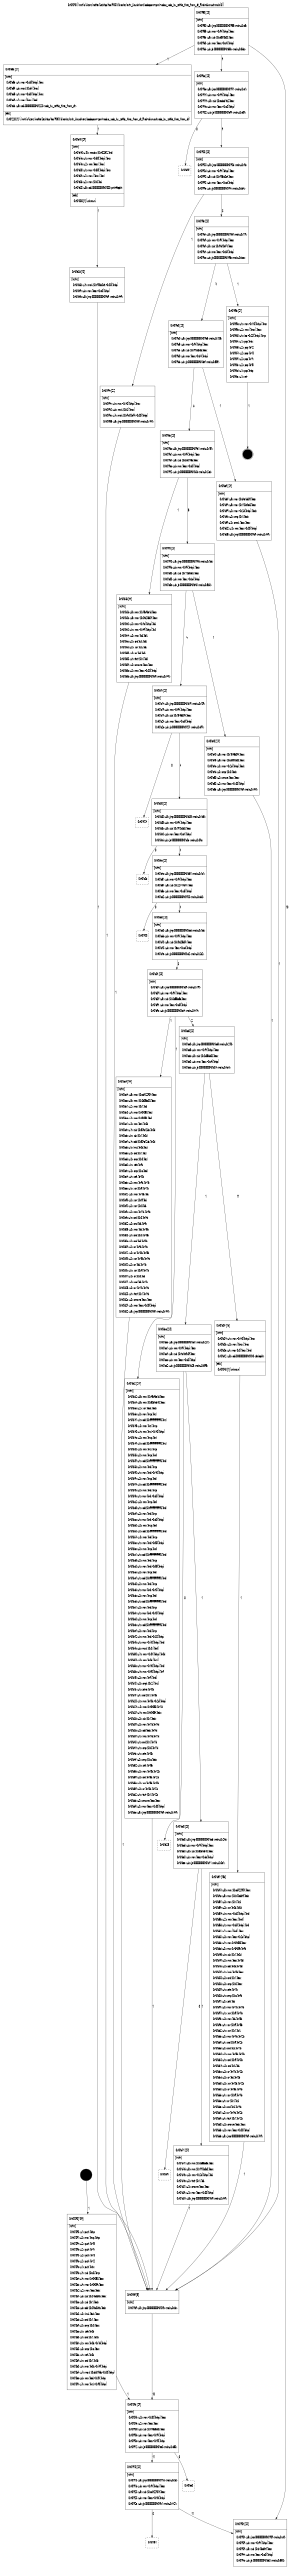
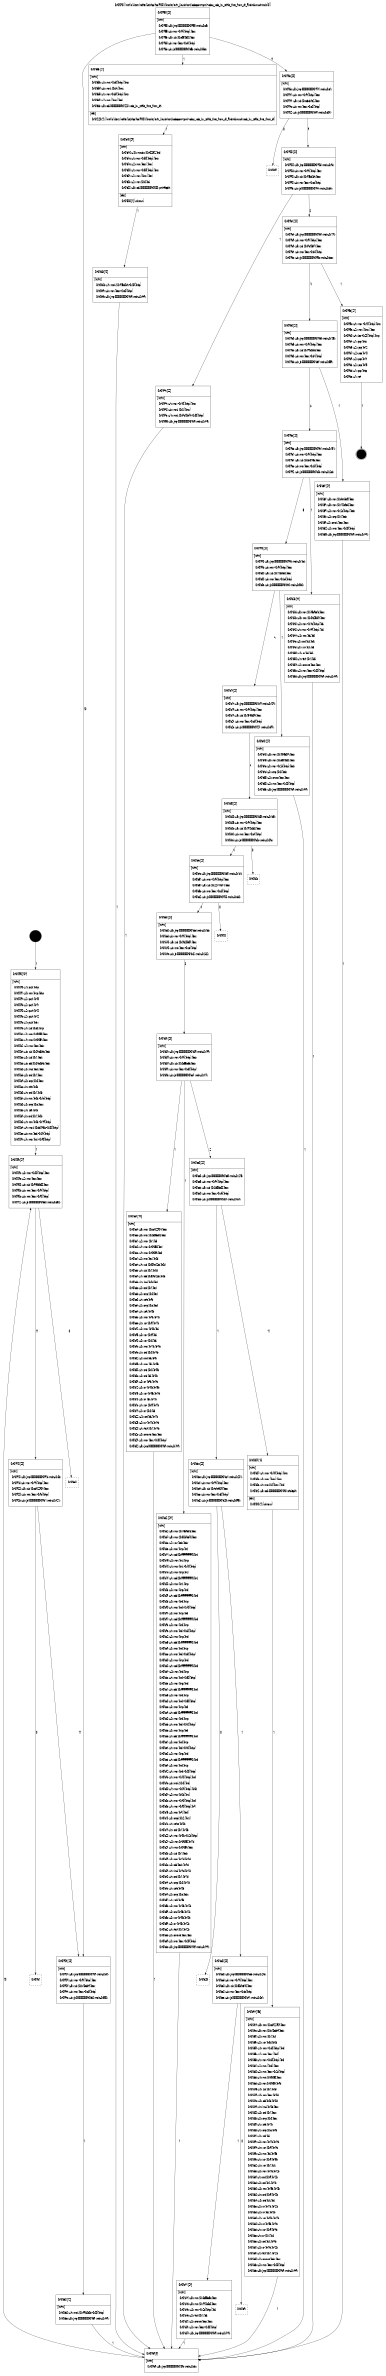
node "0x401f27": removed
node "0x401de3 [12]": added
